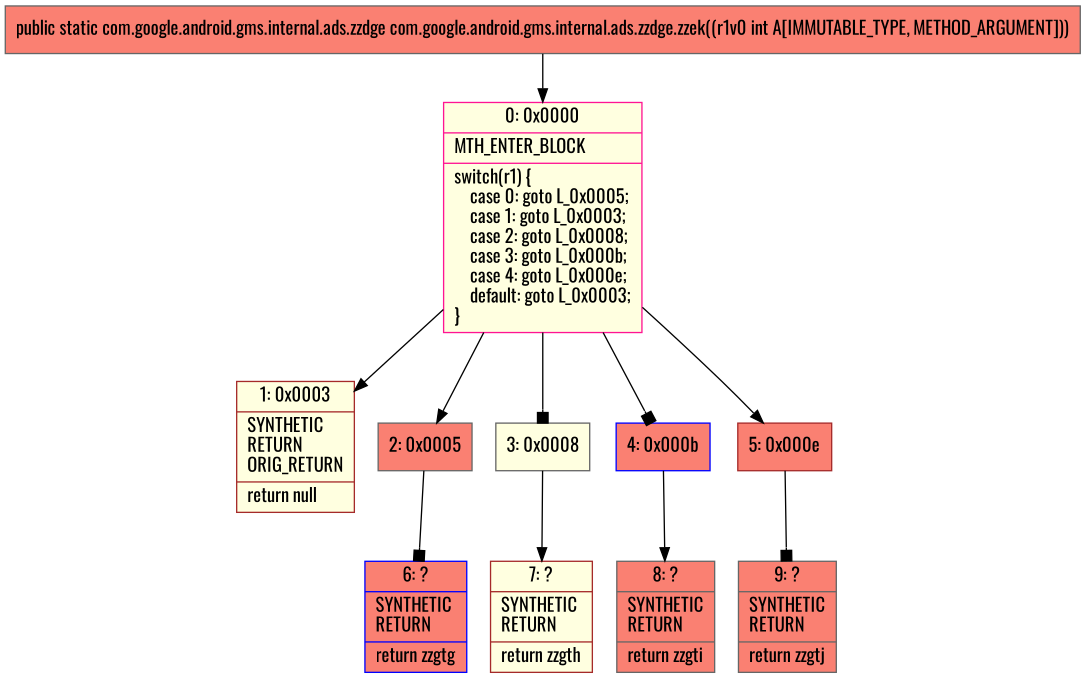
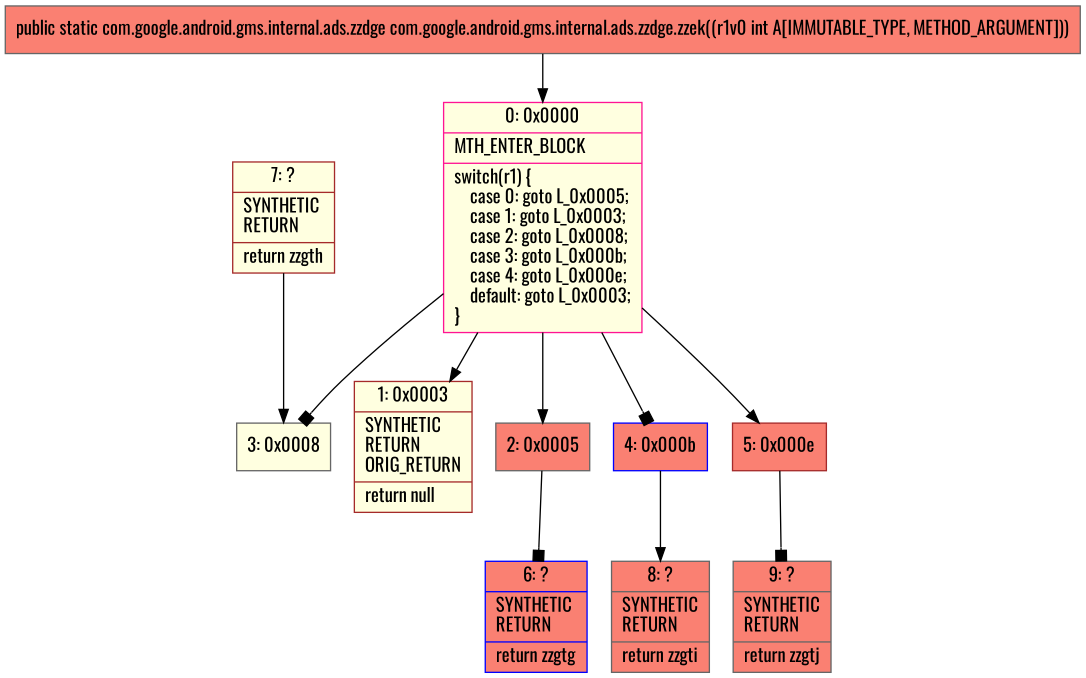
edge "3: 0x0008" -> "7: ?": reversed
